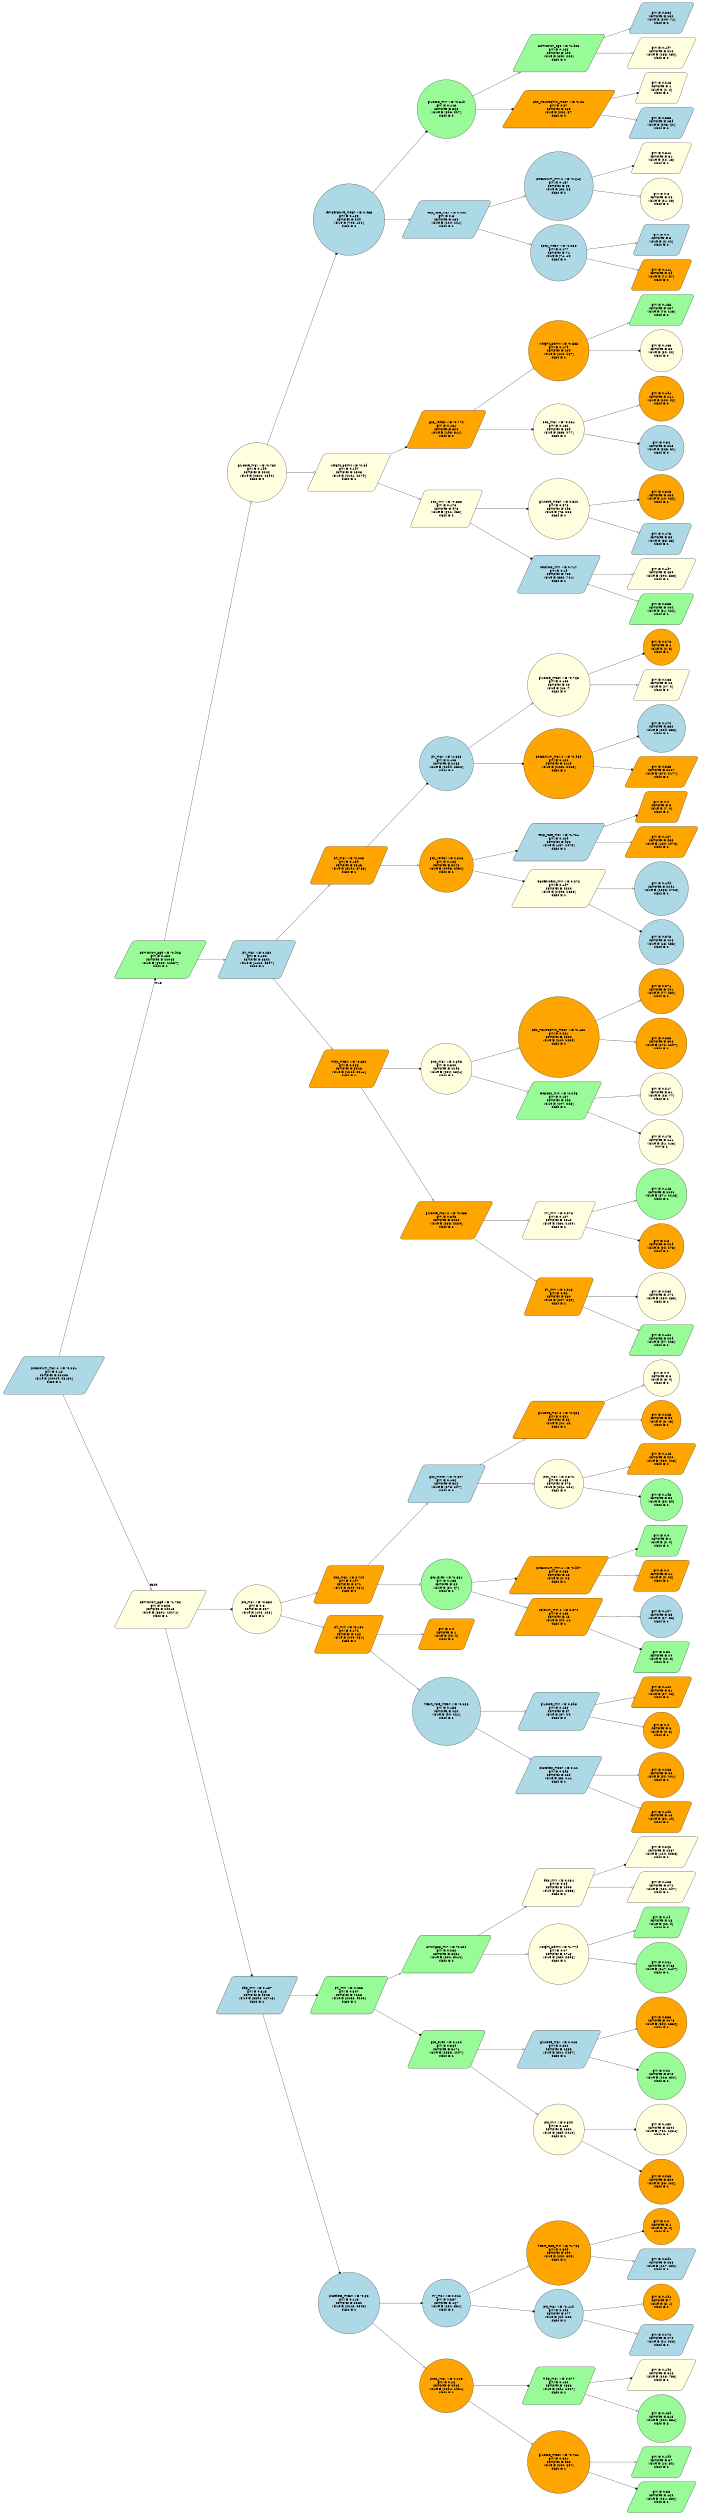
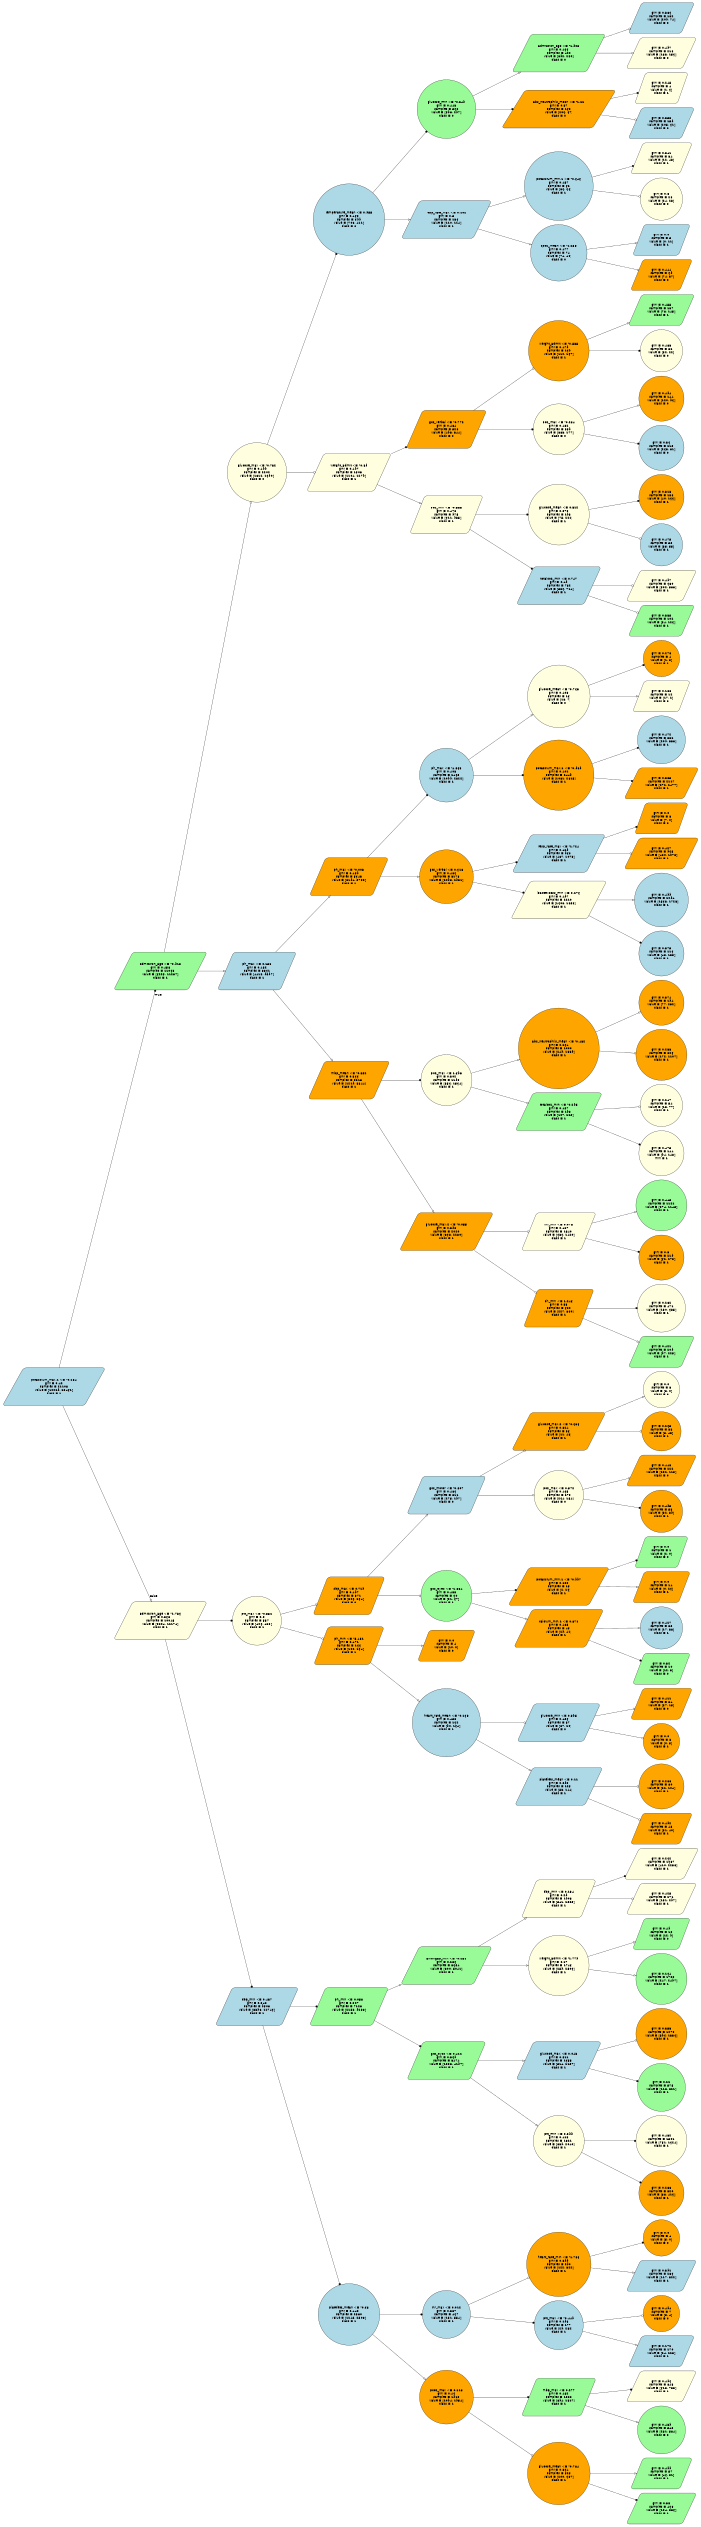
node "gini = 0.475 samples = 55 value = [35, 55] class = 1": shape parallelogram -> circle
node "gini = 0.495 samples = 53 value = [32, 39] class = 1": fillcolor palegreen -> orange
